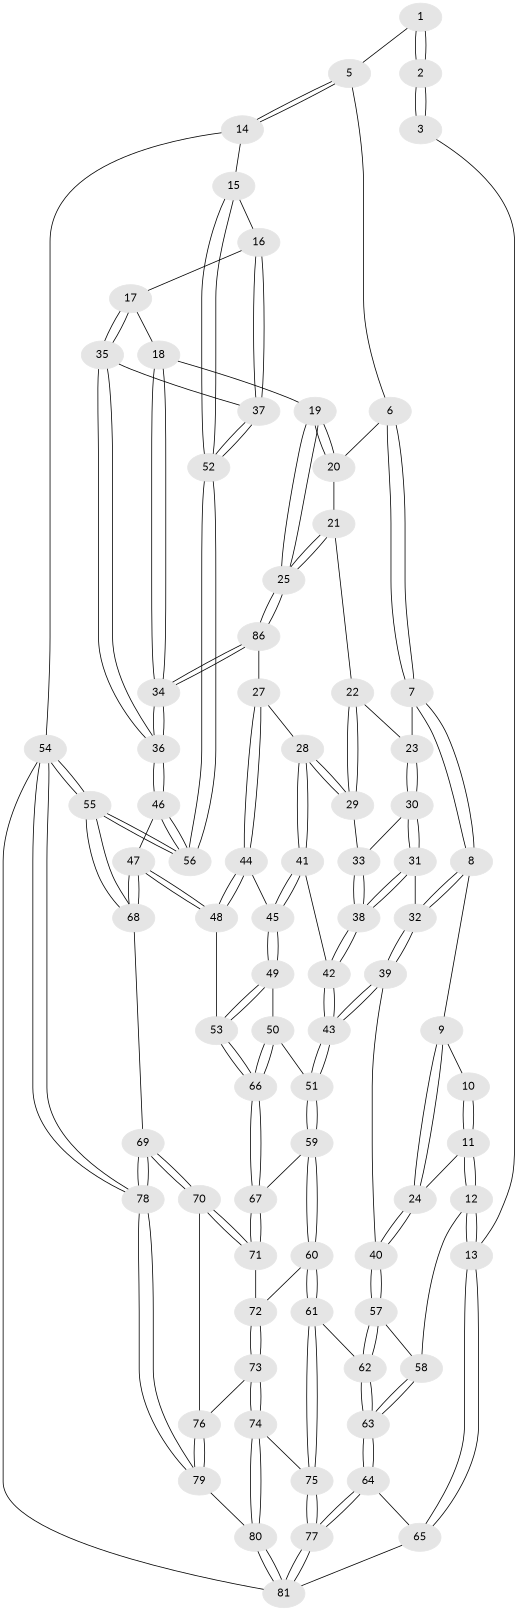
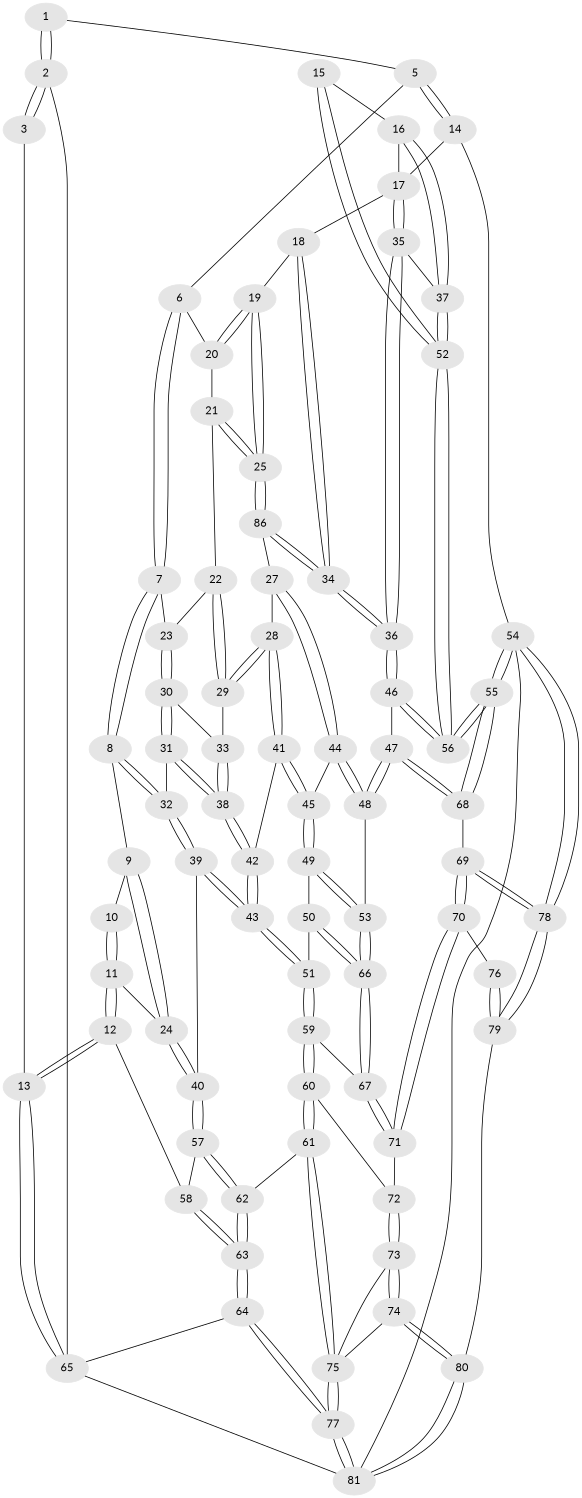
edge "14" -- "15": now "14" -- "17"
edge "2" -- "65": added
edge "73" -- "76": now "73" -- "75"
